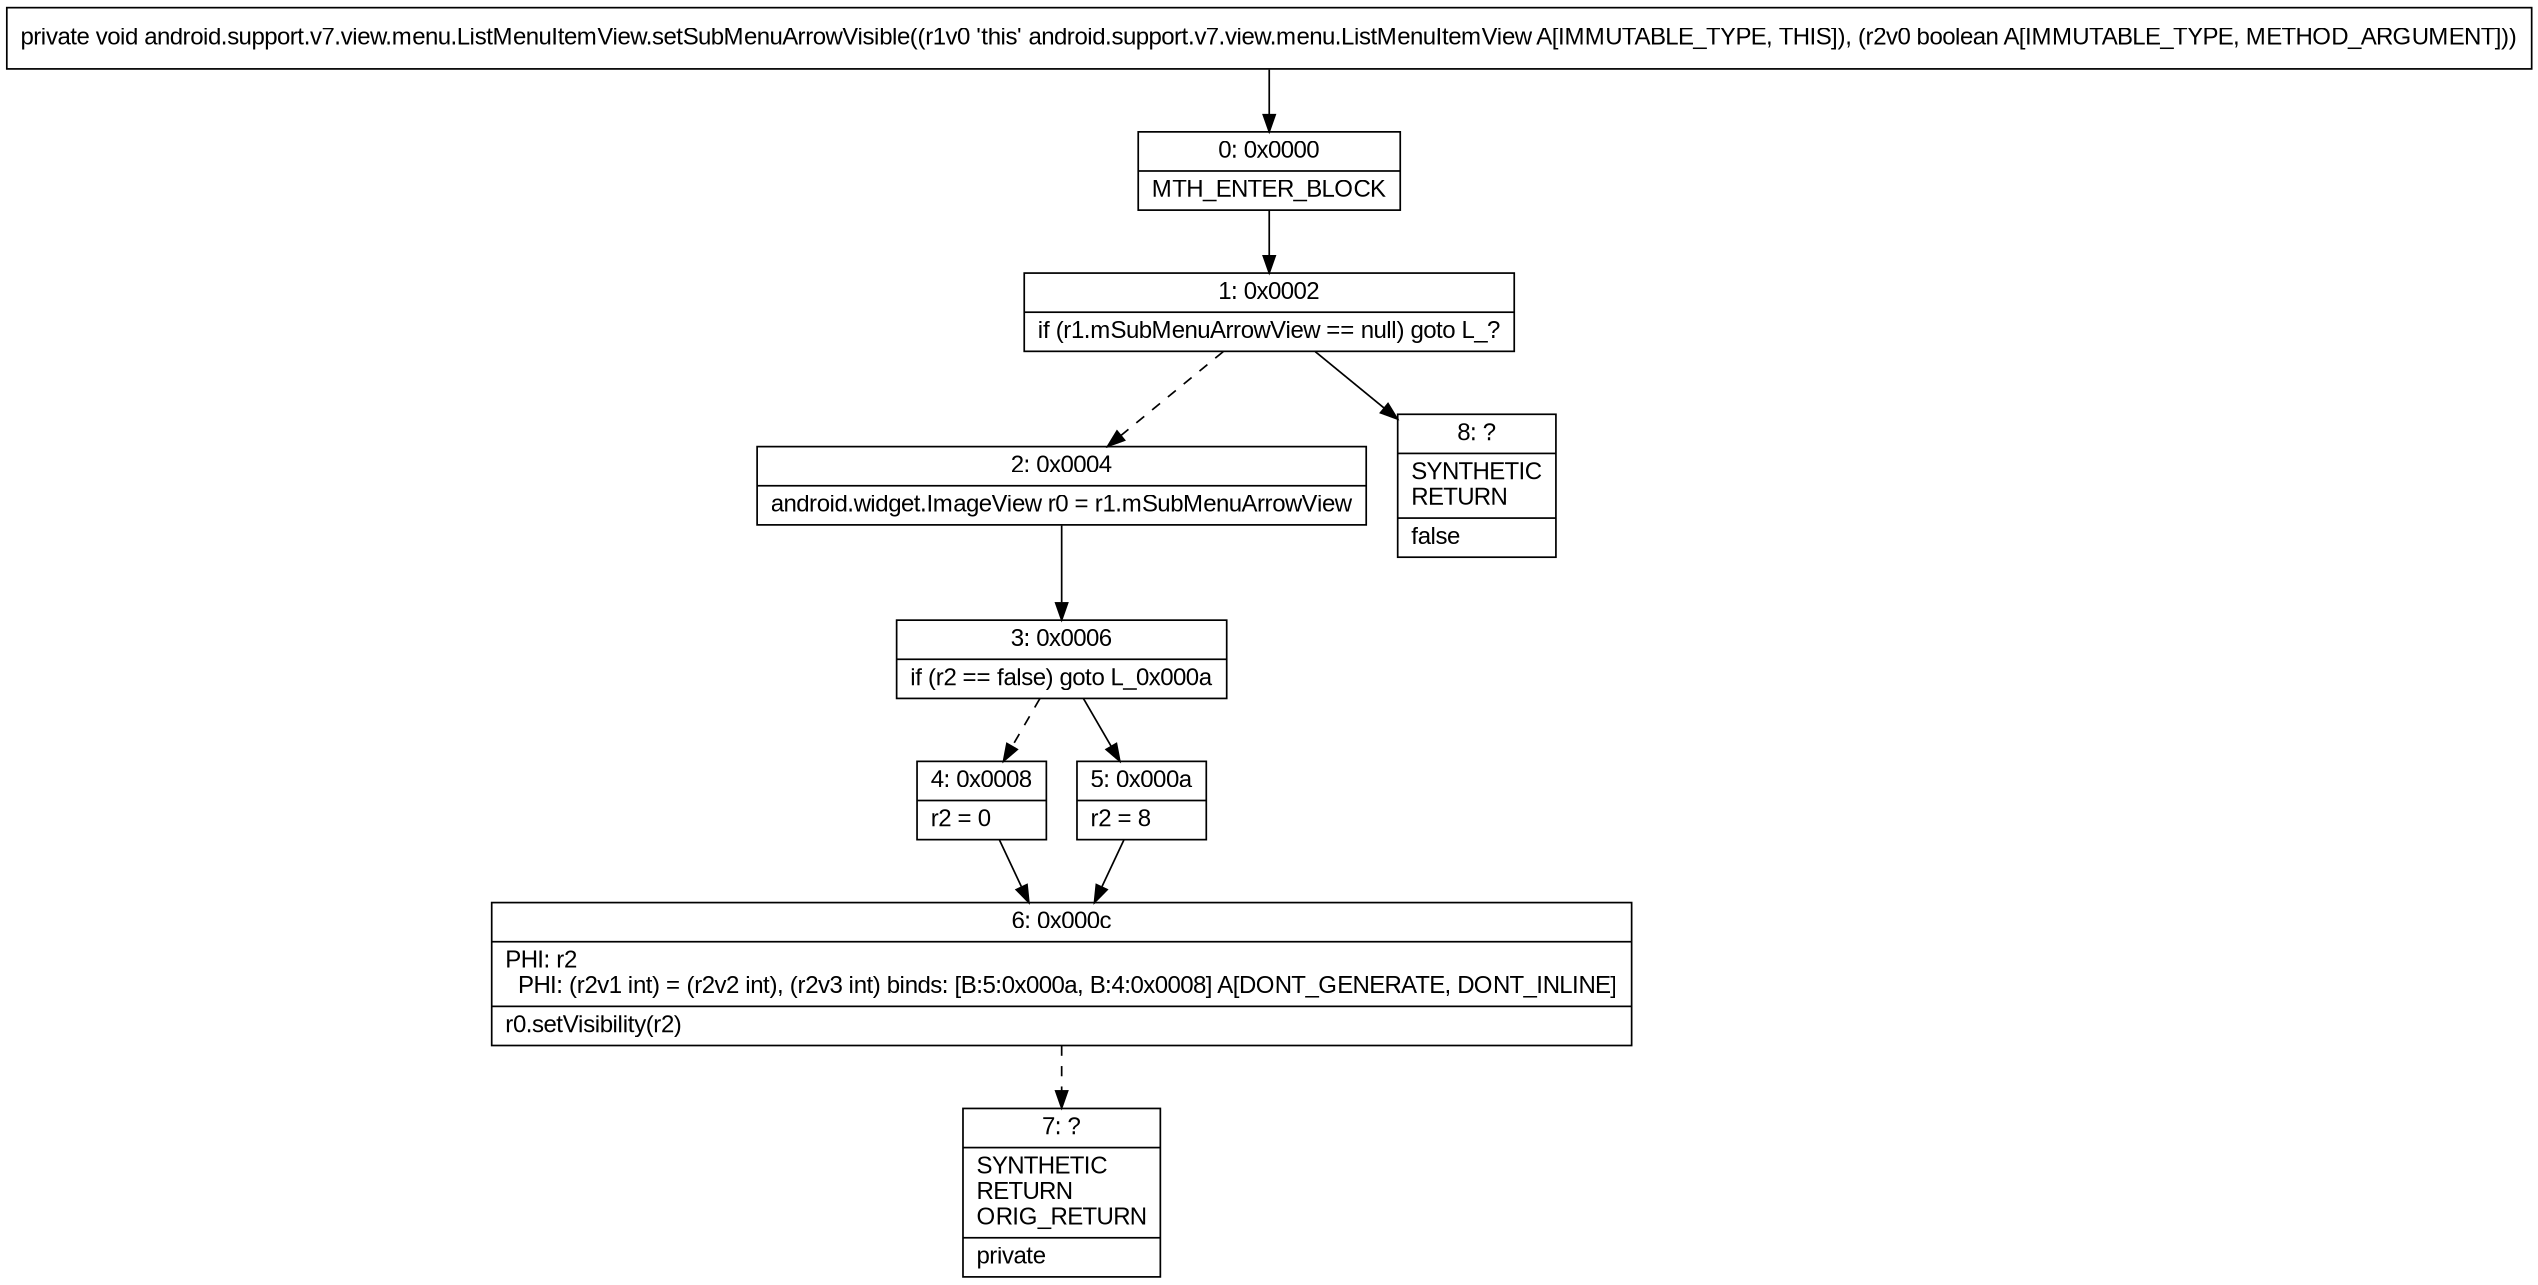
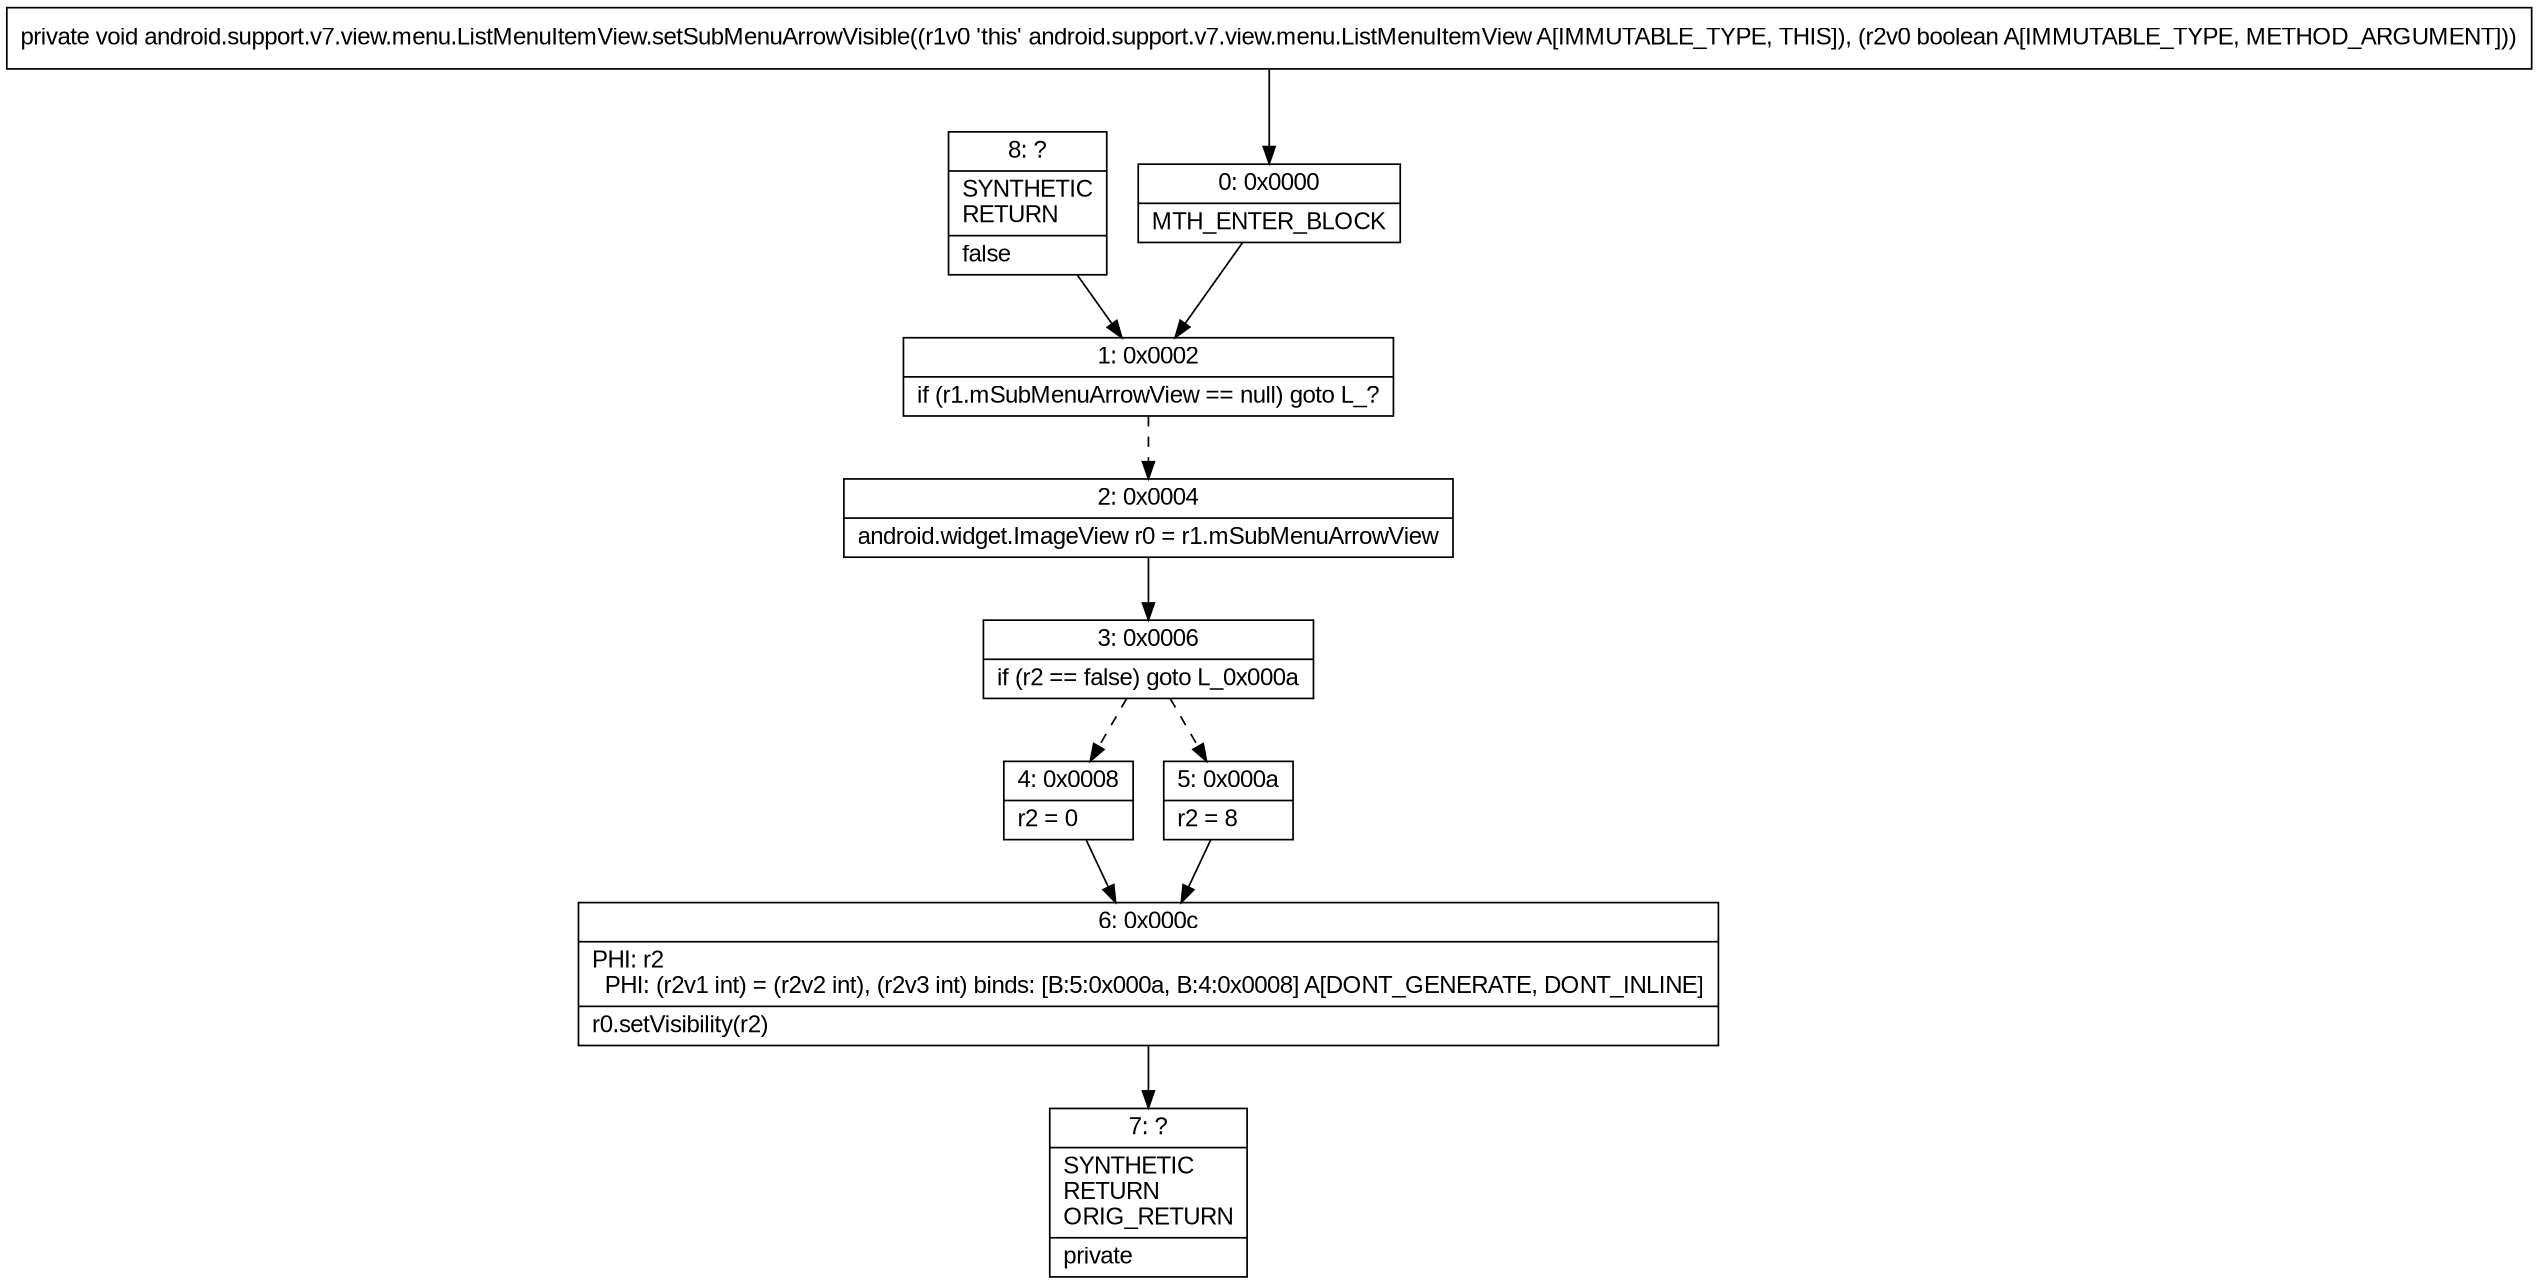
edge "1: 0x0002" -> "8: ?": reversed
edge "3: 0x0006" -> "5: 0x000a": style solid -> dashed
edge "6: 0x000c" -> "7: ?": style dashed -> solid
